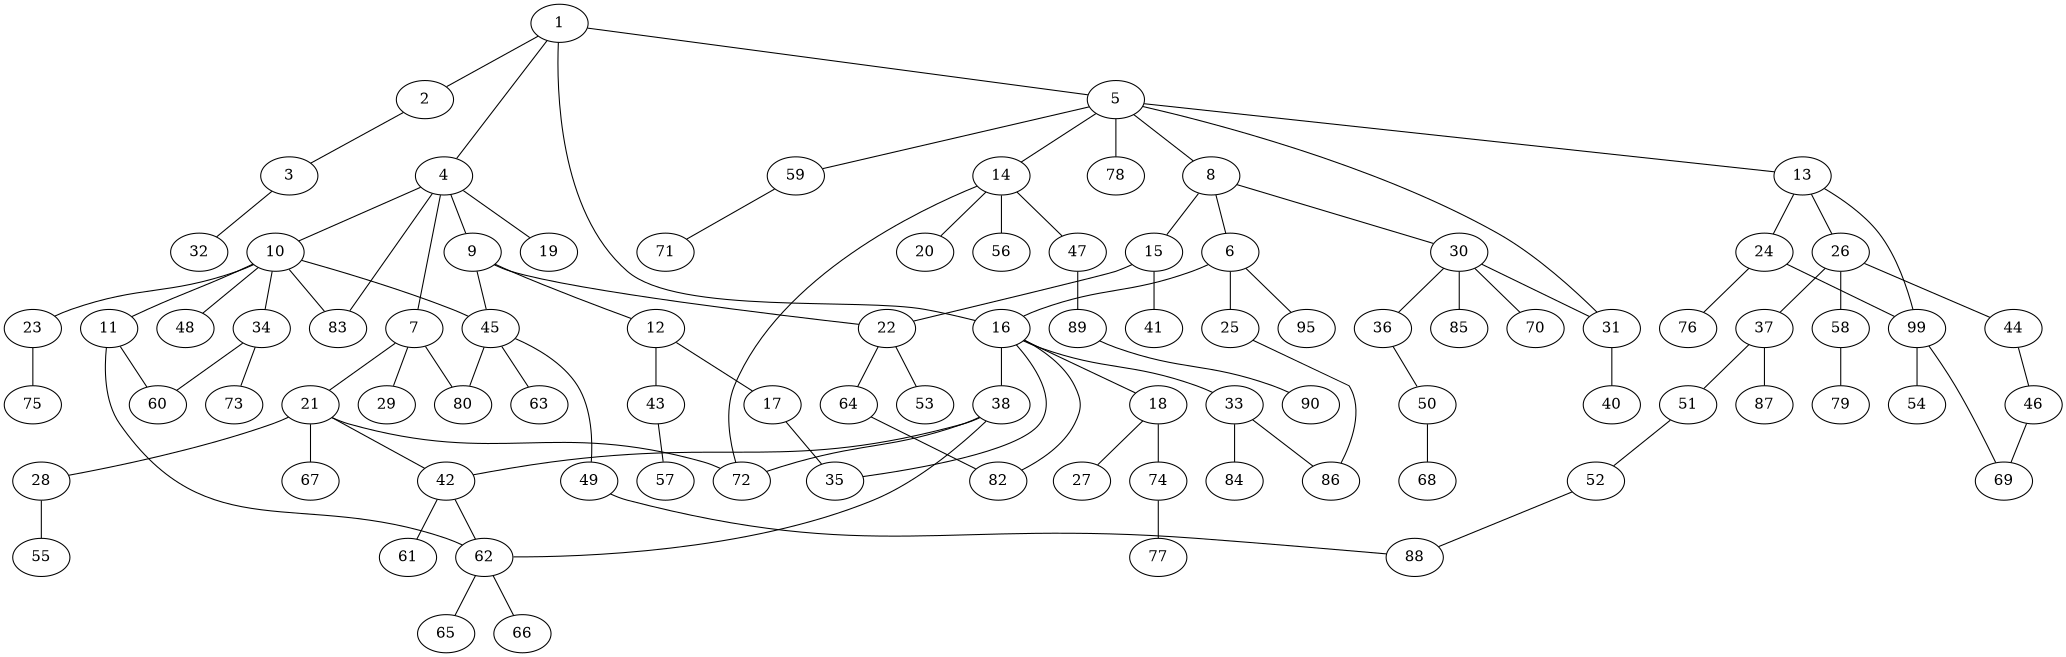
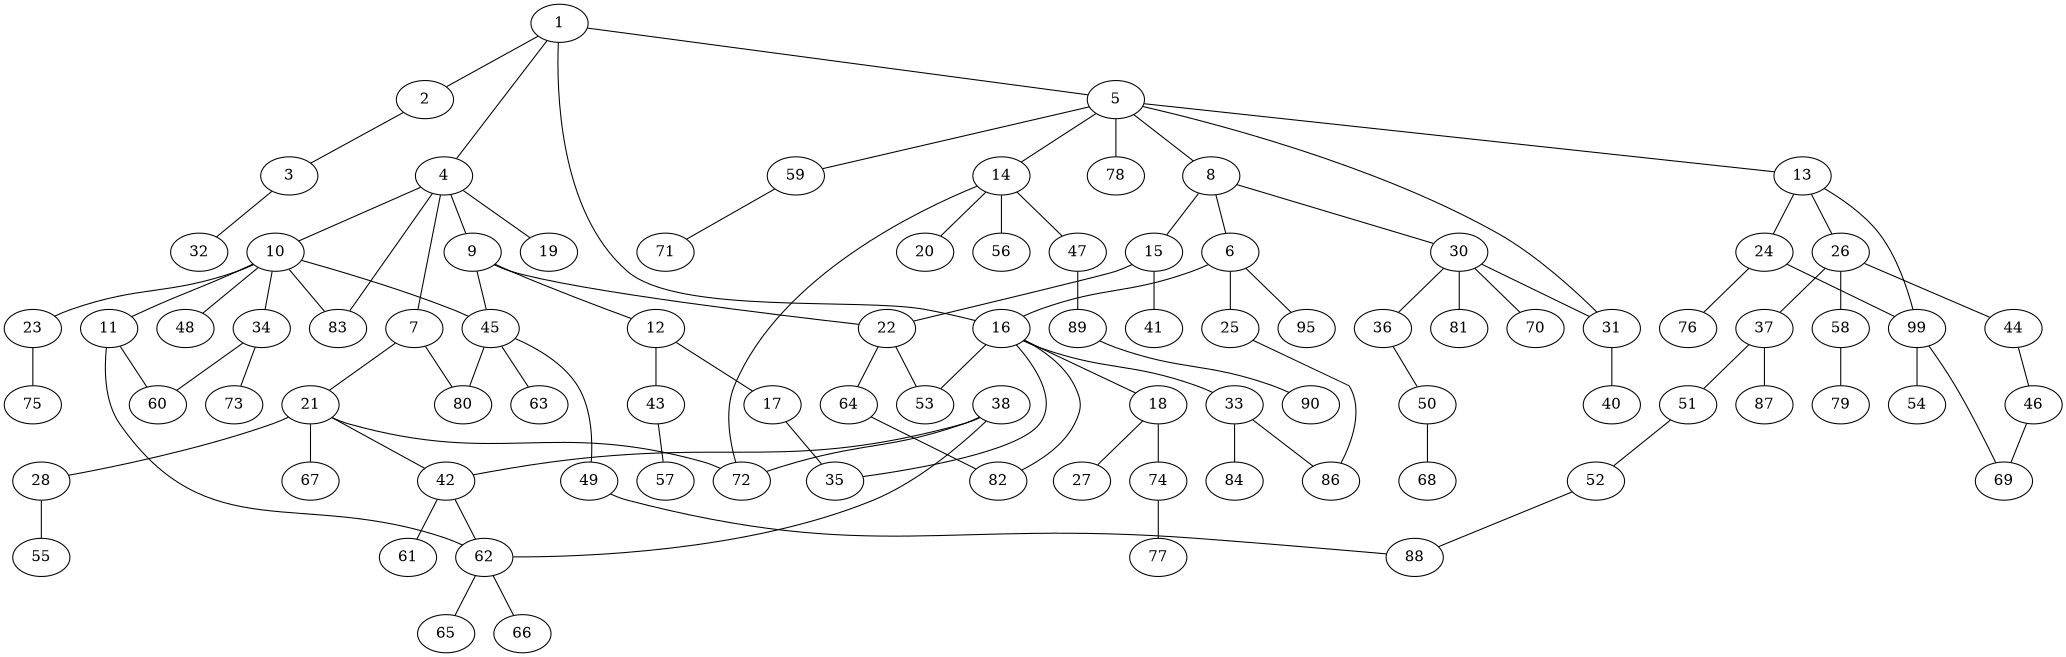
node "85": label "85" -> "81"
edge "16" -- "38": now "16" -- "53"
node "29": removed
